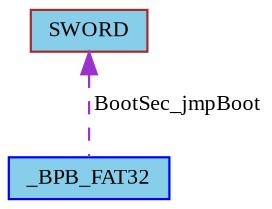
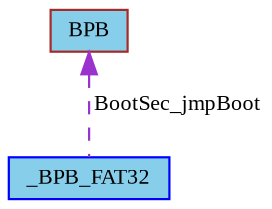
node "SWORD": label "SWORD" -> "BPB"
